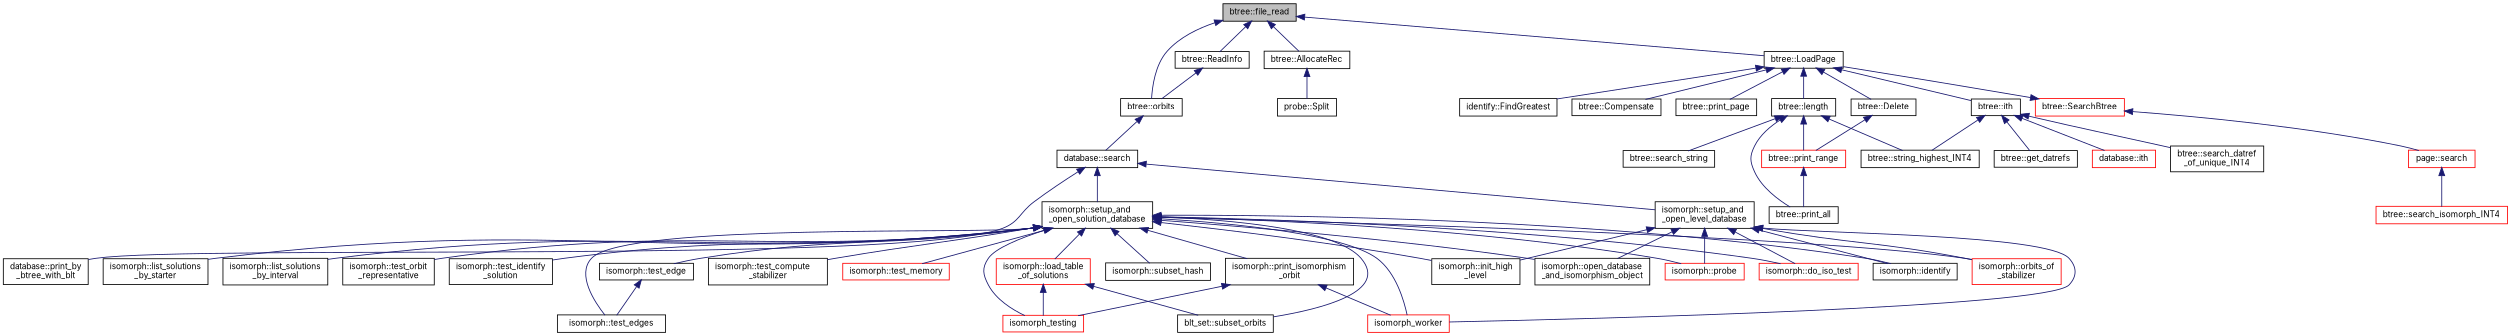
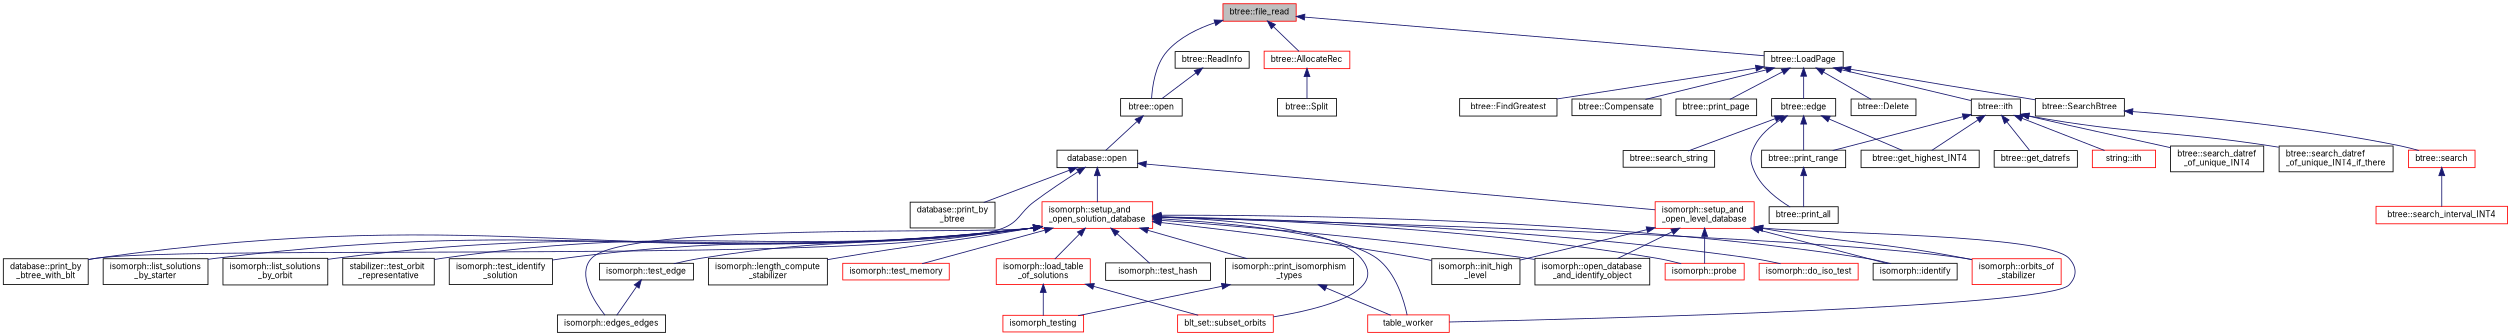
node "btree::file_read": color black -> red
edge "btree::ReadInfo" -> "btree::file_read": removed
node "btree::AllocateRec": color black -> red
edge "btree::LoadPage" -> "btree::SearchBtree": reversed
node "btree::orbits": label "btree::orbits" -> "btree::open"
node "probe::Split": label "probe::Split" -> "btree::Split"
node "identify::FindGreatest": label "identify::FindGreatest" -> "btree::FindGreatest"
node "btree::length": label "btree::length" -> "btree::edge"
node "btree::SearchBtree": color red -> black
edge "btree::print_range" -> "btree::Delete": now "btree::print_range" -> "btree::ith"
node "database::search": label "database::search" -> "database::open"
node "btree::print_range": color red -> black
node "btree::string_highest_INT4": label "btree::string_highest_INT4" -> "btree::get_highest_INT4"
node "database::ith": label "database::ith" -> "string::ith"
node "btree::search_datref _of_unique_INT4_if_there": added
node "page::search": label "page::search" -> "btree::search"
node "database::print_by _btree": added
node "isomorph::setup_and _open_solution_database": color black -> red
node "isomorph::setup_and _open_level_database": color black -> red
node "btree::search_isomorph_INT4": label "btree::search_isomorph_INT4" -> "btree::search_interval_INT4"
edge "isomorph::do_iso_test" -> "isomorph::setup_and _open_level_database": removed
edge "isomorph_testing" -> "isomorph::setup_and _open_solution_database": now "database::print_by _btree_with_blt" -> "isomorph::setup_and _open_solution_database"
node "isomorph::list_solutions _by_interval": label "isomorph::list_solutions _by_interval" -> "isomorph::list_solutions _by_orbit"
node "isomorph::test_orbit _representative": label "isomorph::test_orbit _representative" -> "stabilizer::test_orbit _representative"
node "isomorph::test_compute _stabilizer": label "isomorph::test_compute _stabilizer" -> "isomorph::length_compute _stabilizer"
node "isomorph::subset_hash": label "isomorph::subset_hash" -> "isomorph::test_hash"
node "isomorph::print_isomorphism _orbit": label "isomorph::print_isomorphism _orbit" -> "isomorph::print_isomorphism _types"
node "isomorph::open_database _and_isomorphism_object": label "isomorph::open_database _and_isomorphism_object" -> "isomorph::open_database _and_identify_object"
node "isomorph::test_edges": label "isomorph::test_edges" -> "isomorph::edges_edges"
node "blt_set::subset_orbits": color black -> red
node "isomorph_worker": label "isomorph_worker" -> "table_worker"
